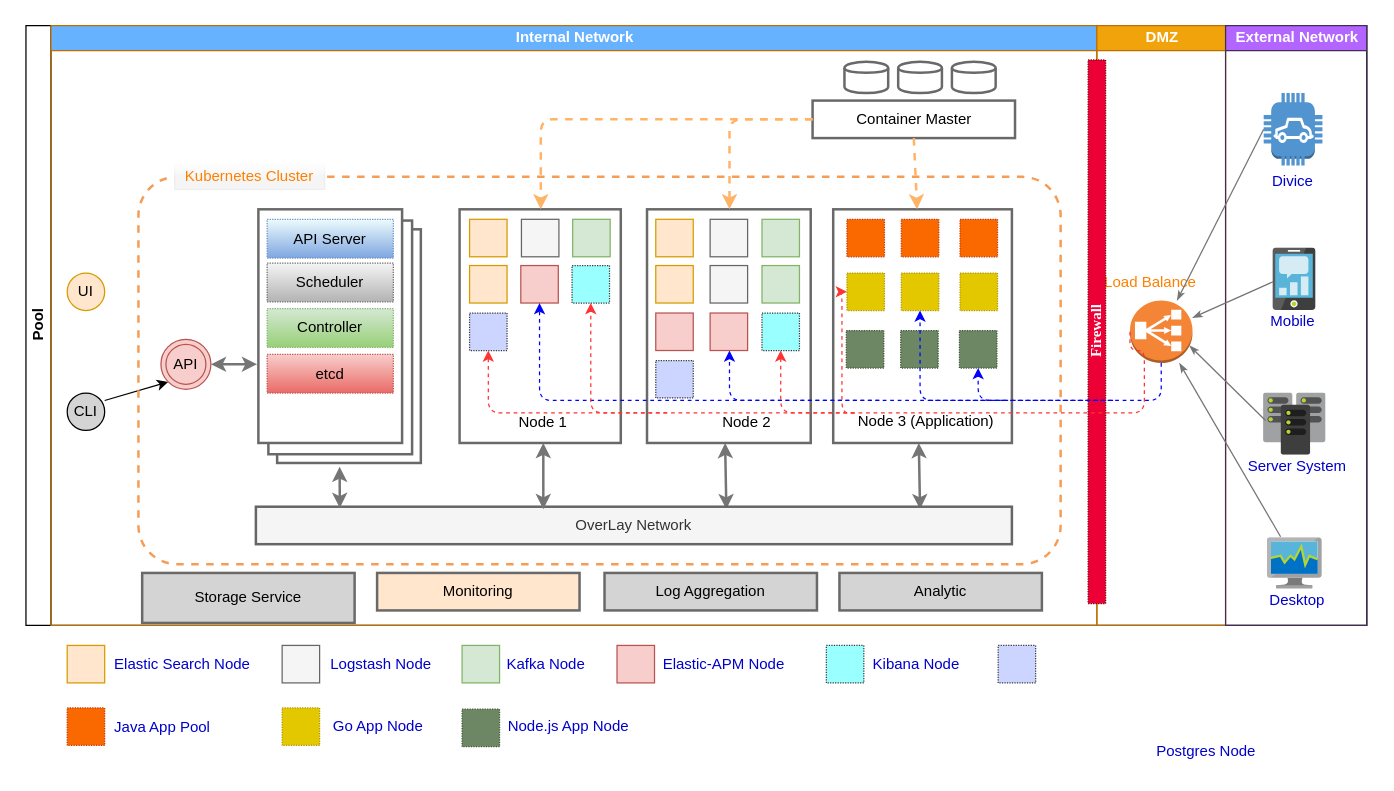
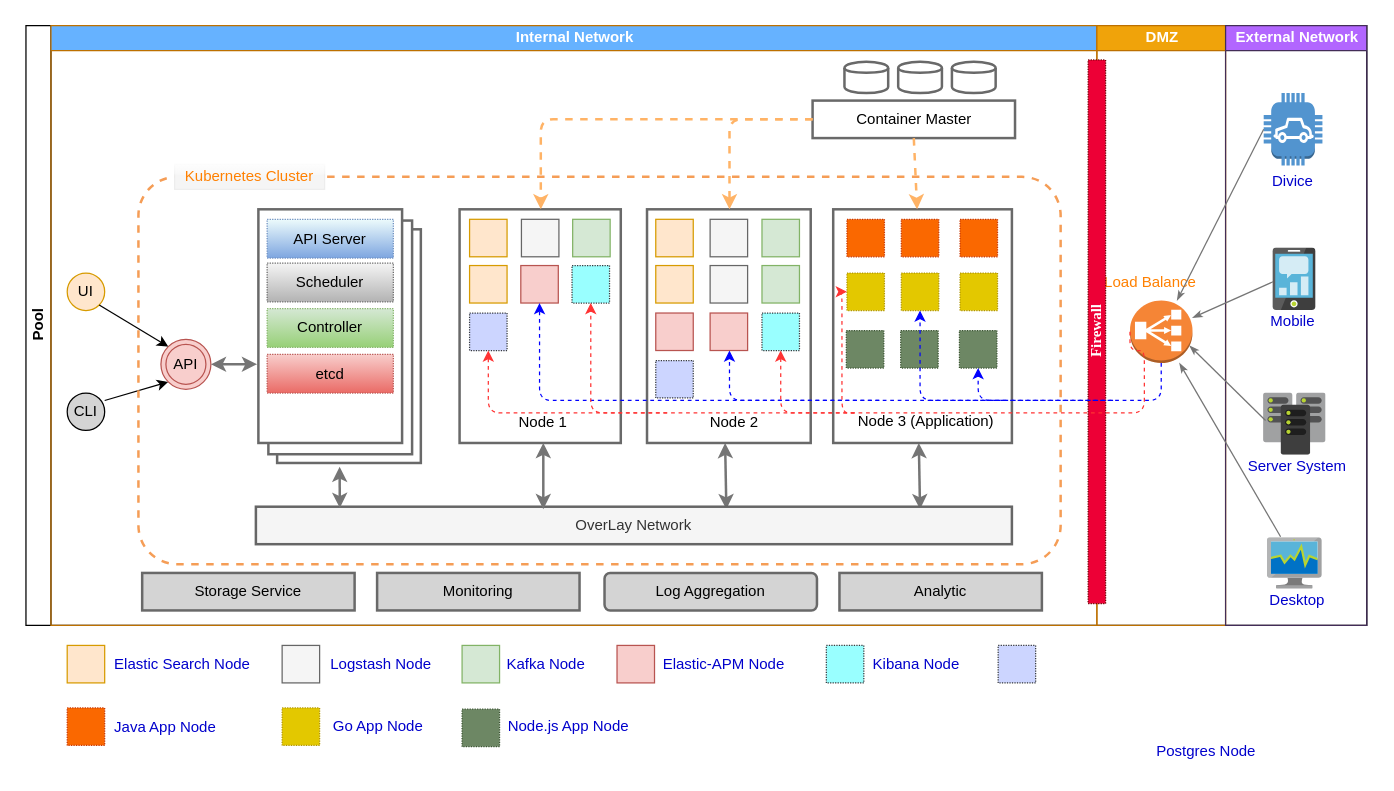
edge "UI" -> "API": added
node "Node 2": moved (746, 423) -> (734, 423)
node "Monitoring": fillcolor #ffe6cc -> #d4d4d4
node "Log Aggregation": shape rectangle -> rounded rectangle
node "Storage Service": size 213x50 -> 213x38
node "Java App Pool": label "Java App Pool" -> "Java App Node"
